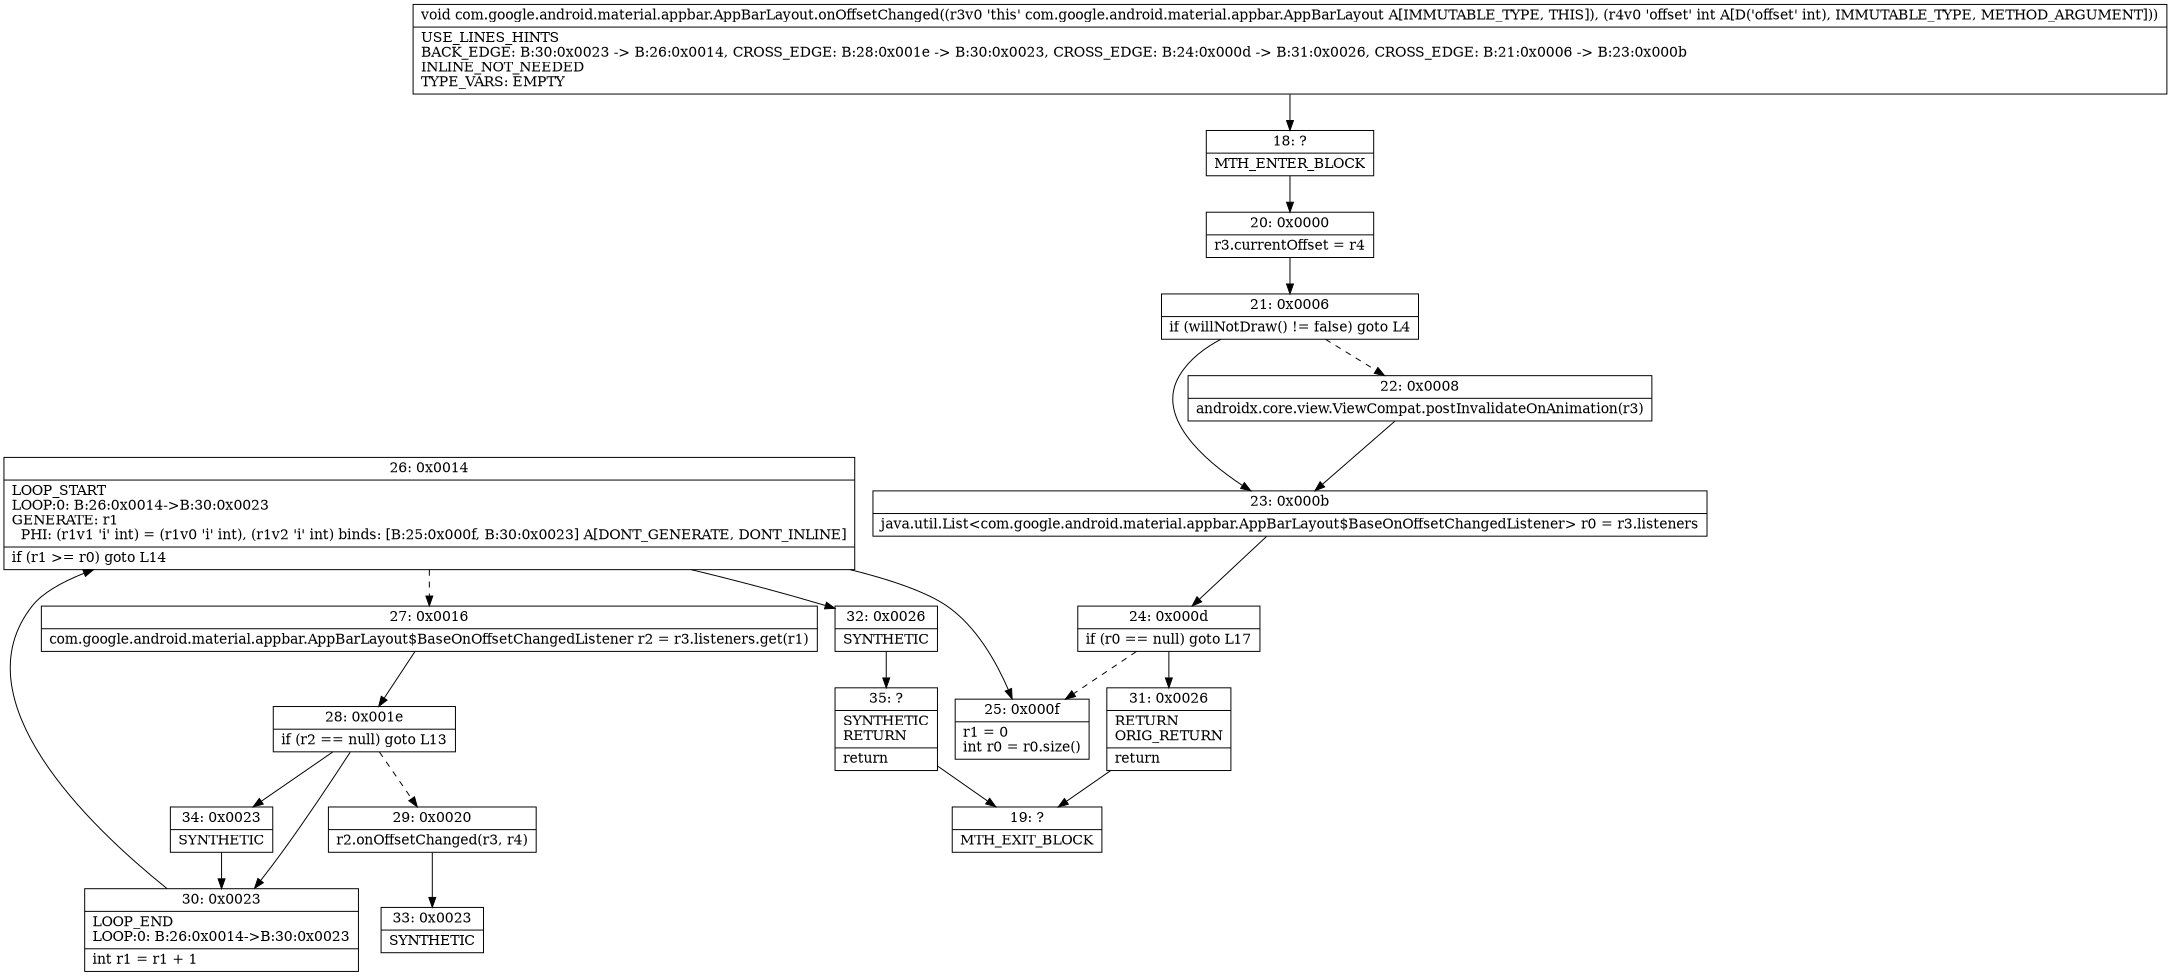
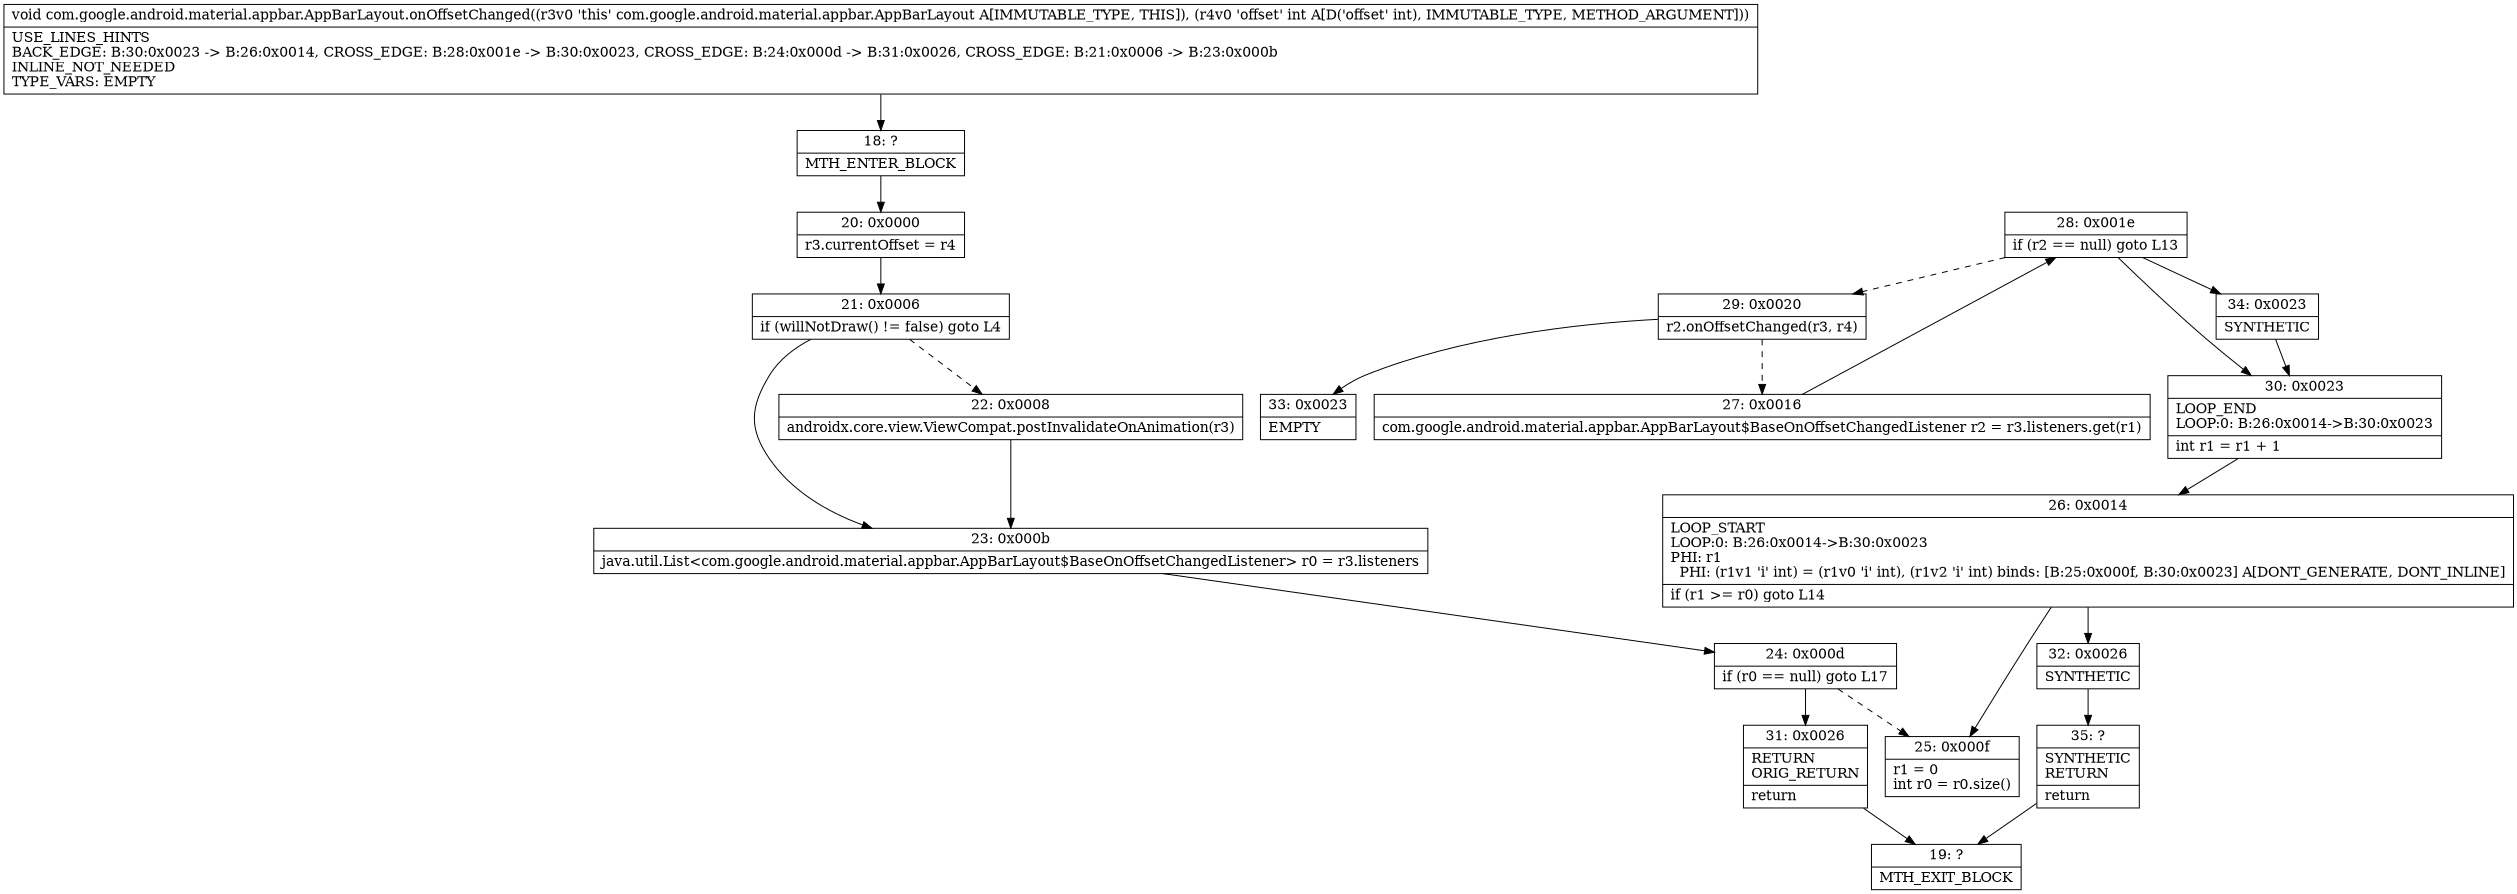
node "26: 0x0014": text "GENERATE: r1" -> "PHI: r1"
edge "26: 0x0014" -> "27: 0x0016": now "29: 0x0020" -> "27: 0x0016"
node "33: 0x0023": text "SYNTHETIC" -> "EMPTY"
